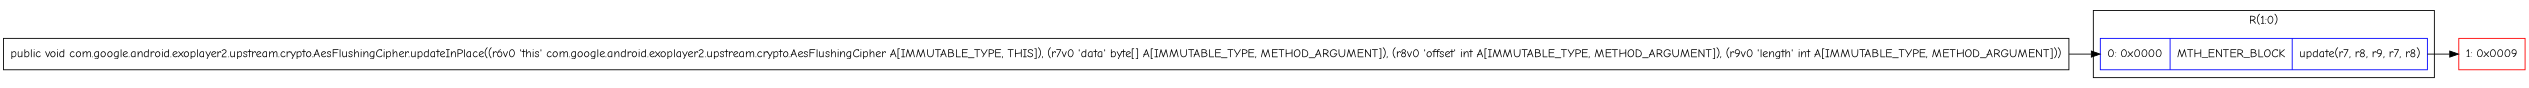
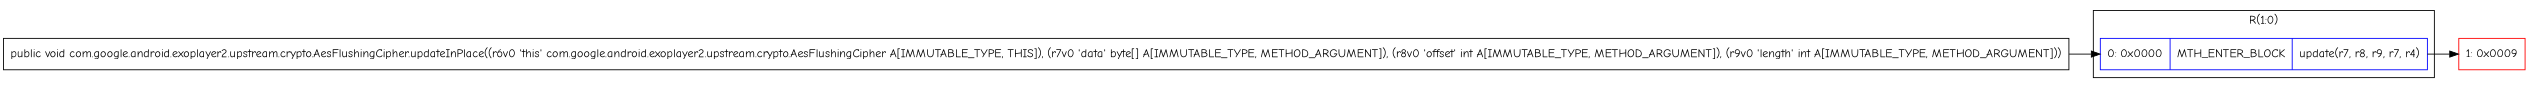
node "0: 0x0000": text "update(r7, r8, r9, r7, r8)" -> "update(r7, r8, r9, r7, r4)"
